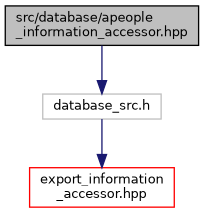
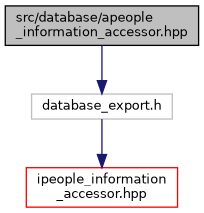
node "database_src.h": label "database_src.h" -> "database_export.h"
node "export_information _accessor.hpp": label "export_information _accessor.hpp" -> "ipeople_information _accessor.hpp"
